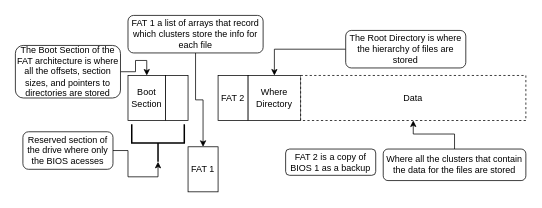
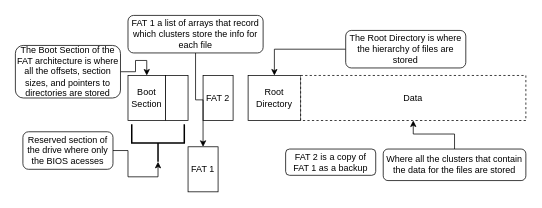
node "FAT 2": moved (233, 98) -> (218, 98)
node "Where Directory": label "Where Directory" -> "Root Directory"
node "FAT 2 is a copy of BIOS 1 as a backup": label "FAT 2 is a copy of BIOS 1 as a backup" -> "FAT 2 is a copy of FAT 1 as a backup"
